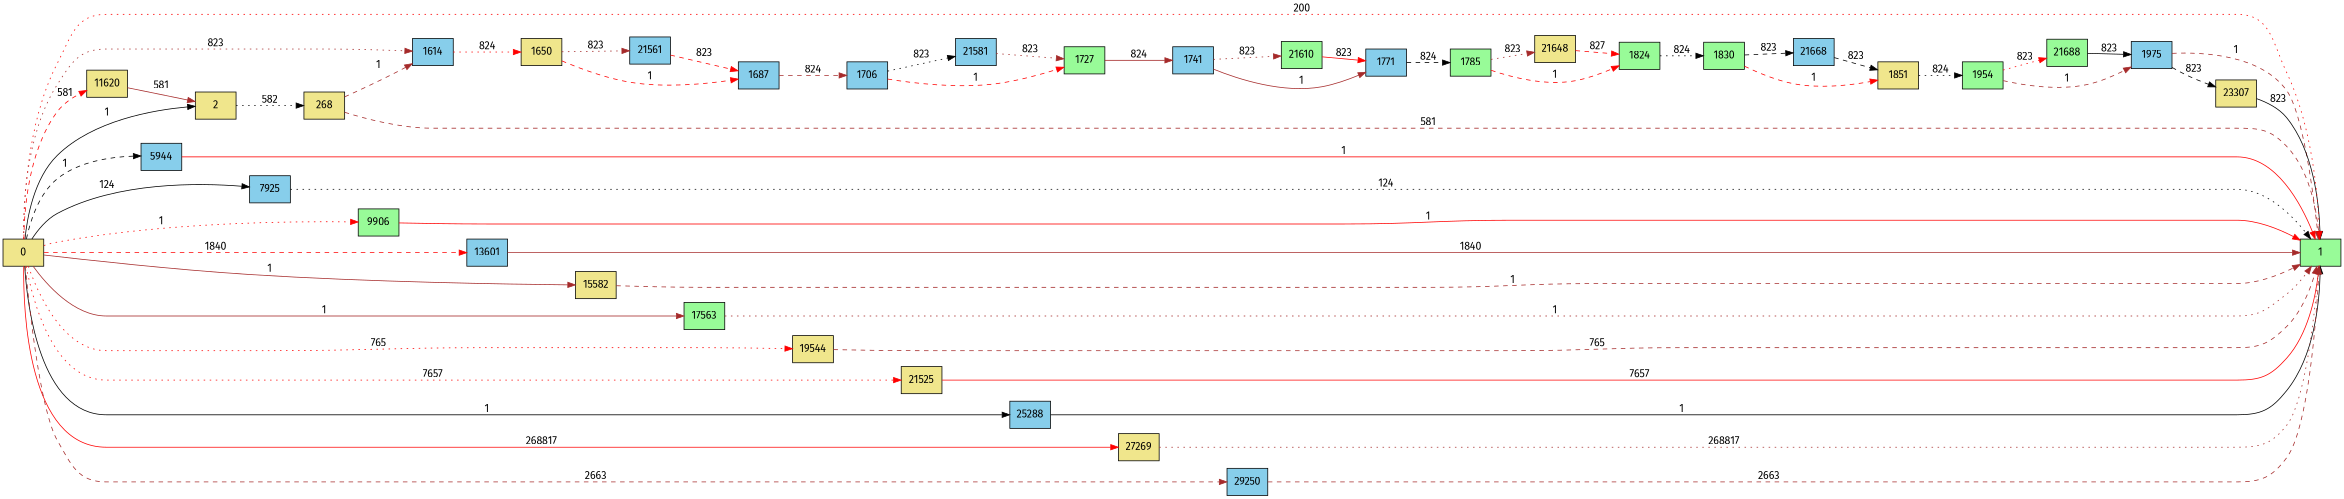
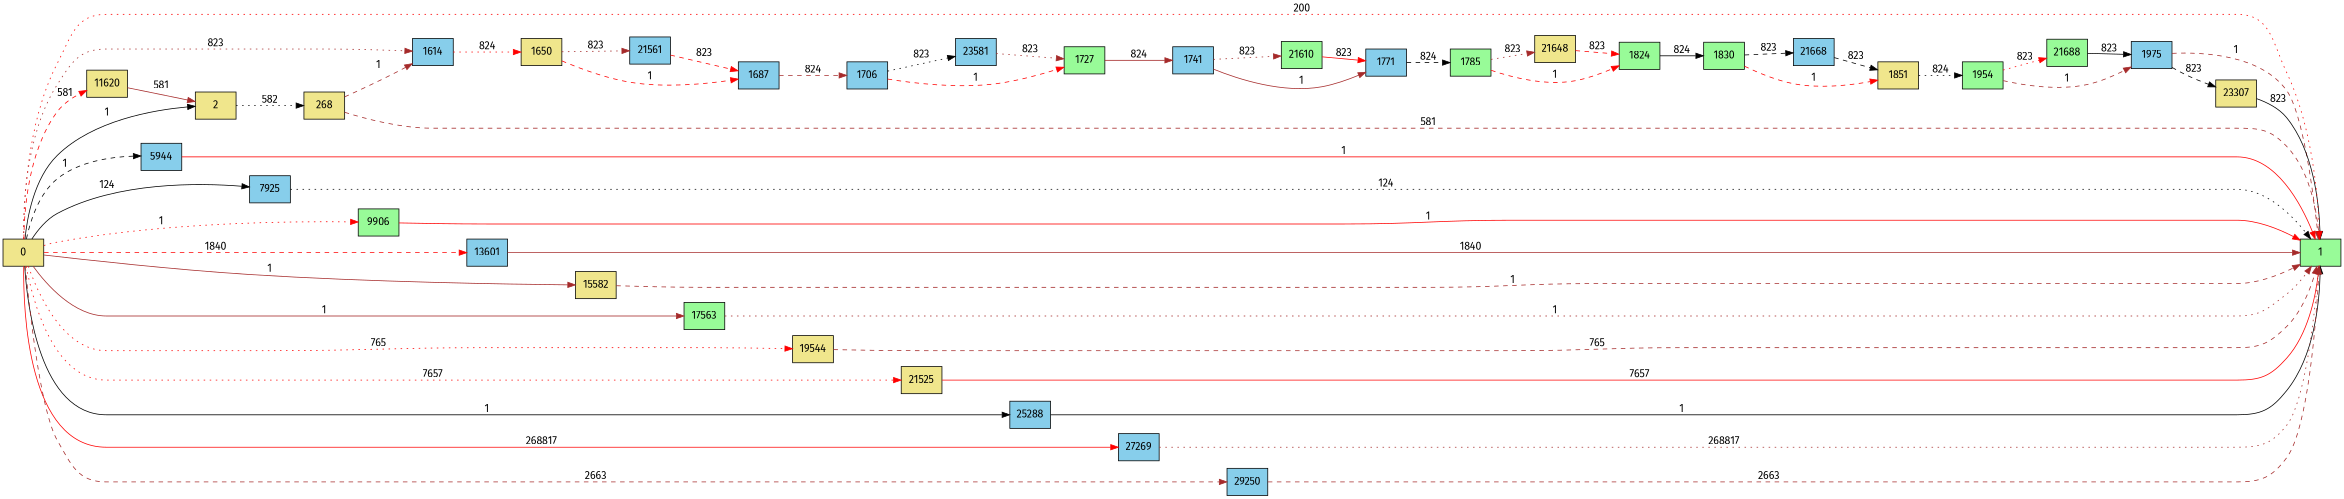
edge "21648" -> "1824": label "827" -> "823"
node "21581": label "21581" -> "23581"
edge "1824" -> "1830": style dotted -> solid
node "27269": fillcolor khaki -> skyblue
